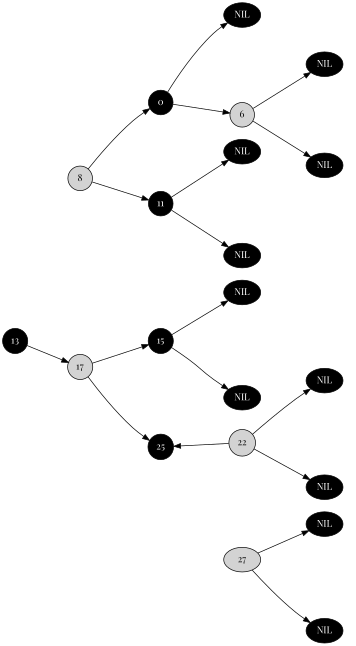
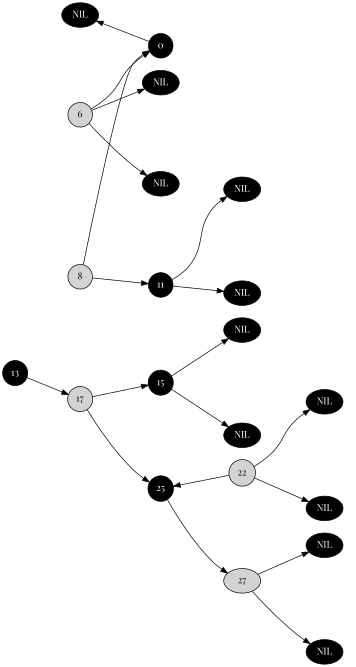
edge "0" -> "6": reversed
edge "25" -> "27": added
